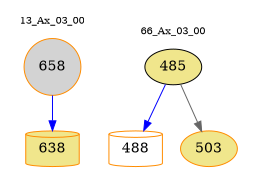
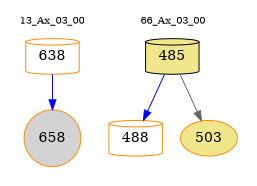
node "485": shape ellipse -> cylinder
edge "658" -> "638": reversed
node "638": fillcolor khaki -> white
